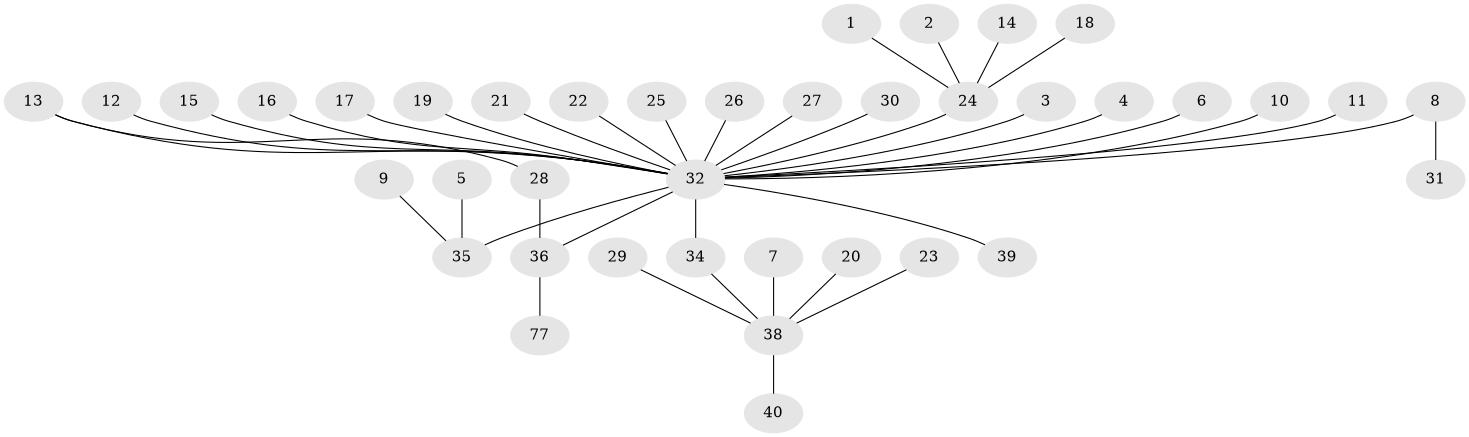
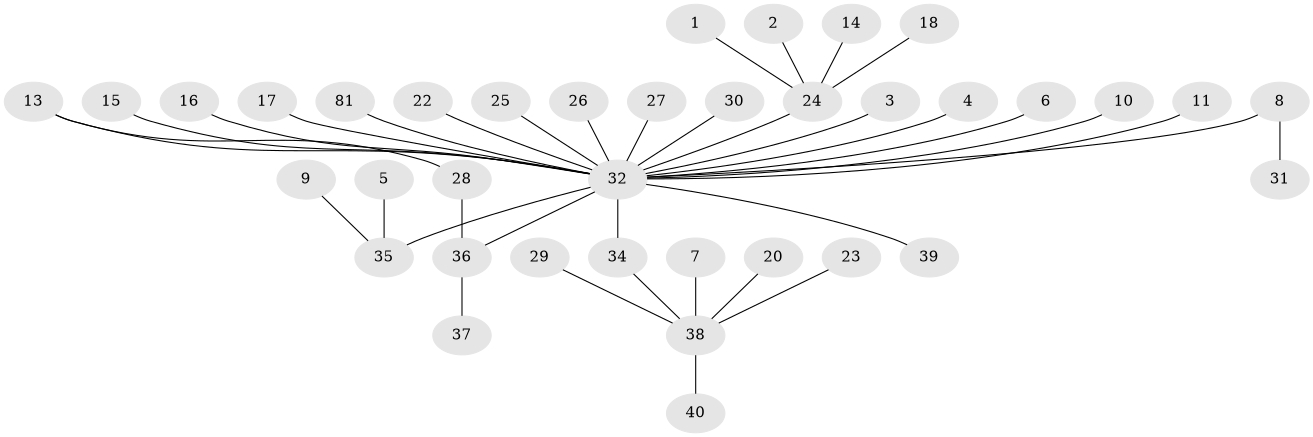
node "12": removed
node "19": removed
node "21": label "21" -> "81"
node "77": label "77" -> "37"
